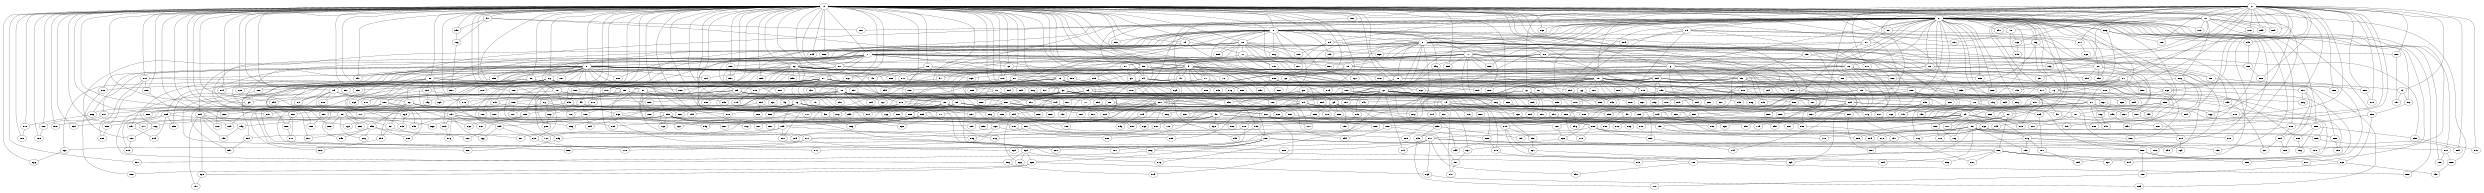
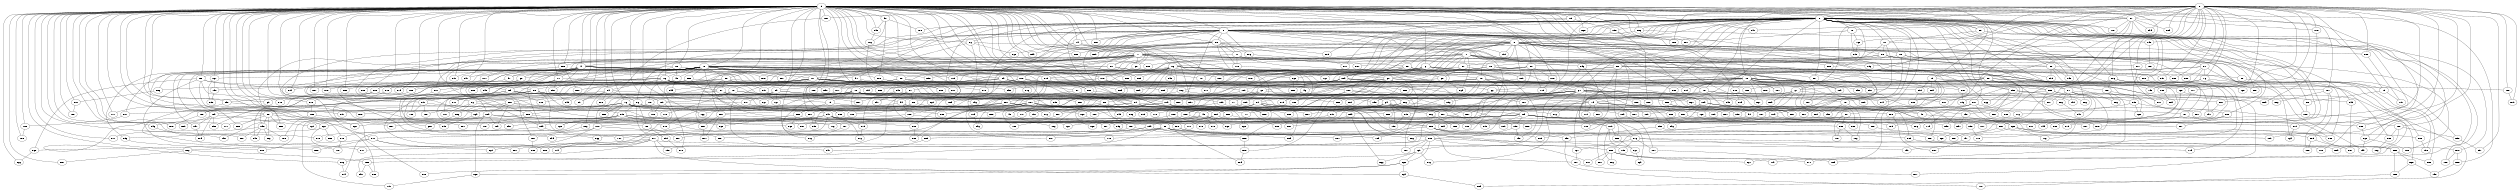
edge "0" -- "223": removed
edge "156" -- "488": now "105" -- "488"
node "164": removed
edge "66" -- "255": now "66" -- "195"
edge "61" -- "155": now "70" -- "155"
node "560": removed
edge "3" -- "235": now "3" -- "209"
edge "281" -- "475": added
edge "103" -- "348": now "103" -- "185"
edge "204" -- "333": now "141" -- "333"
node "556": removed
edge "85" -- "270": now "85" -- "362"
node "320": removed
